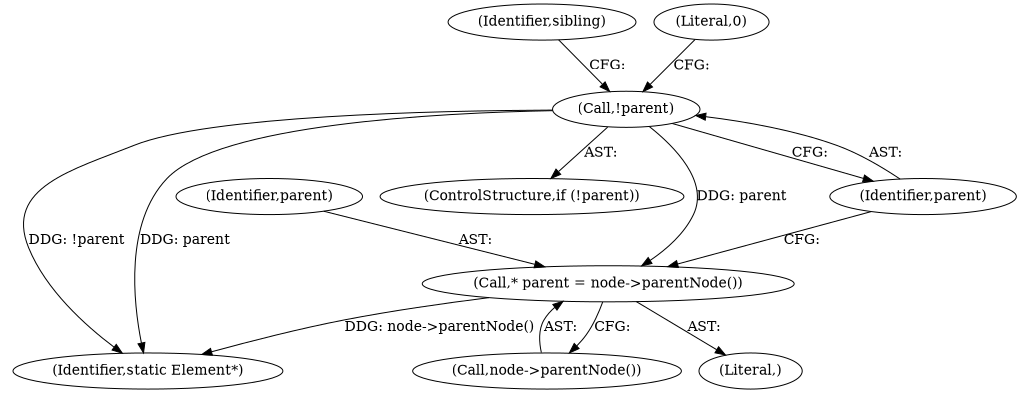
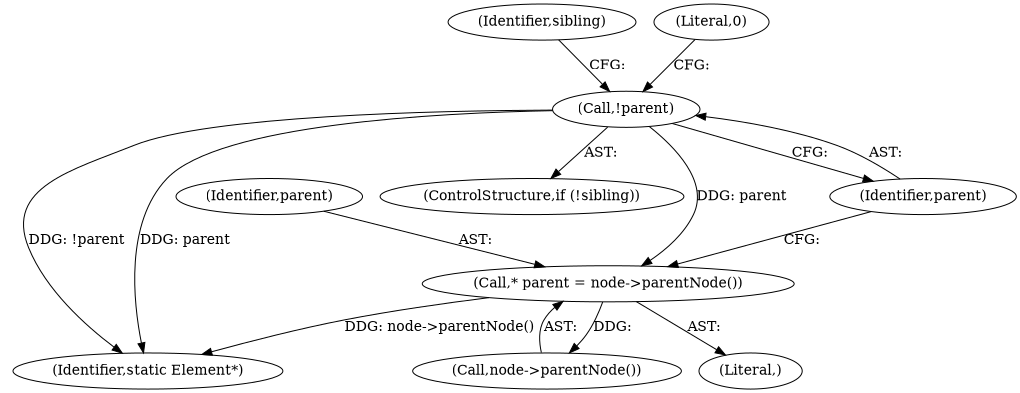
node "(ControlStructure,if (!parent))": label "(ControlStructure,if (!parent))" -> "(ControlStructure,if (!sibling))"
edge "(Call,* parent = node->parentNode())" -> "(Call,node->parentNode())": label "CFG: " -> "DDG: "
